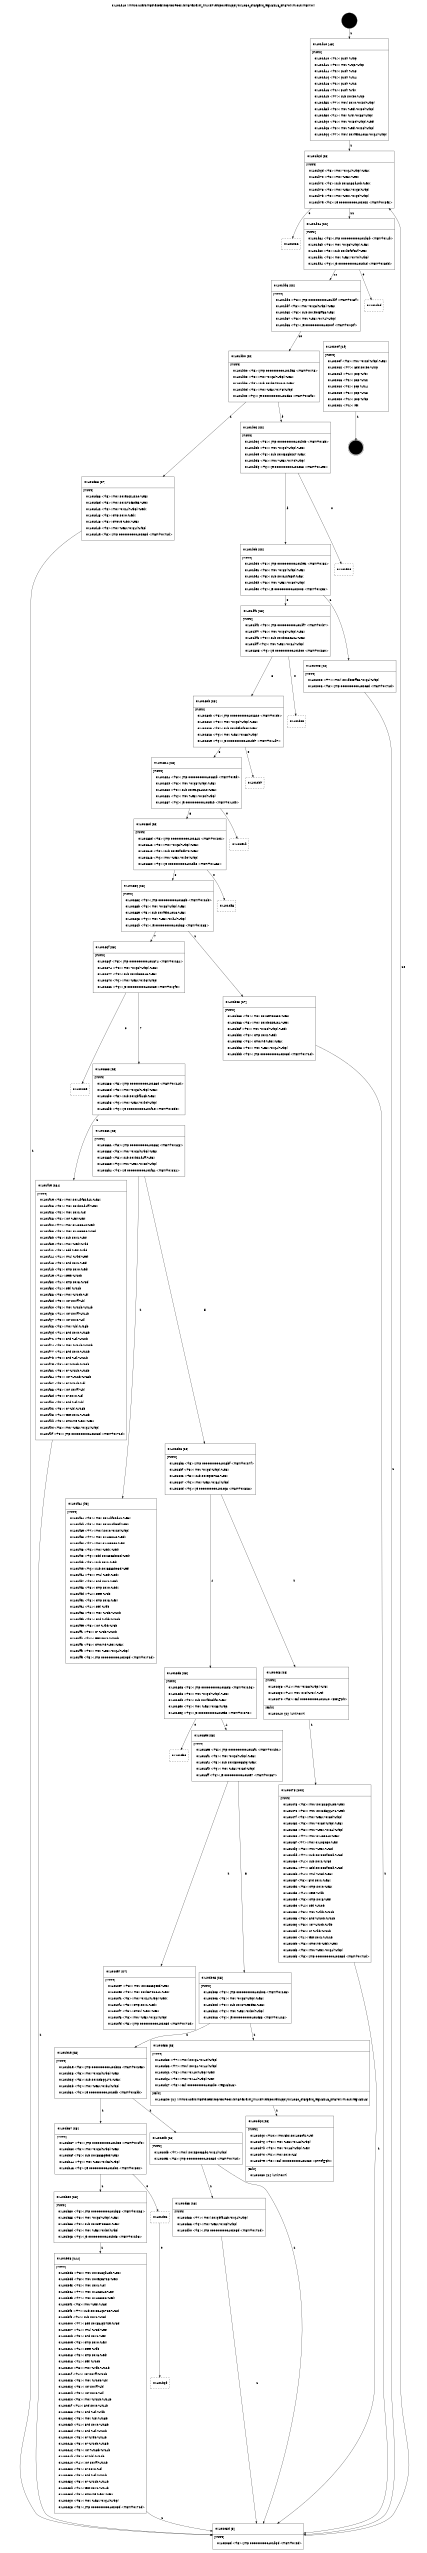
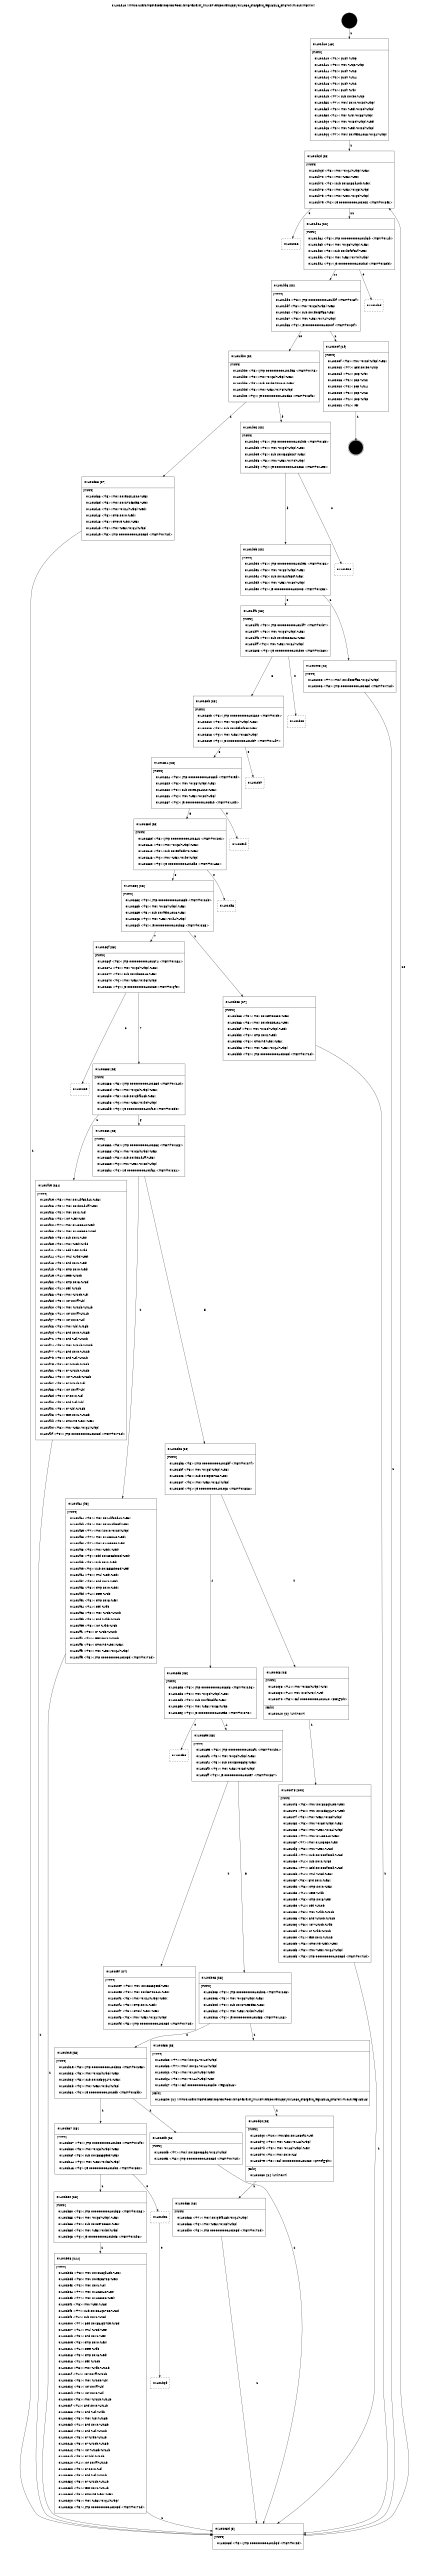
edge "0x40199a [22]" -> "0x40200f [19]": added, label "1"
edge "0x401a88 [25]" -> "0x401aa1 [25]": added, label "6"
edge "0x401fa4 [95]" -> "0x40205d [5]": added, label "1"
edge "0x401cdb [12]" -> "0x401d83 [18]": now "0x401d6c [23]" -> "0x401d83 [18]"
